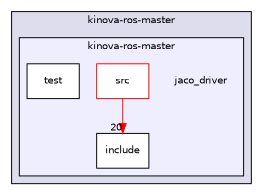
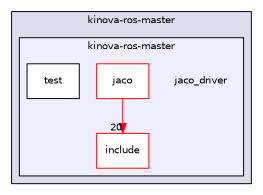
node "src": label "src" -> "jaco"
node "include": color black -> red
